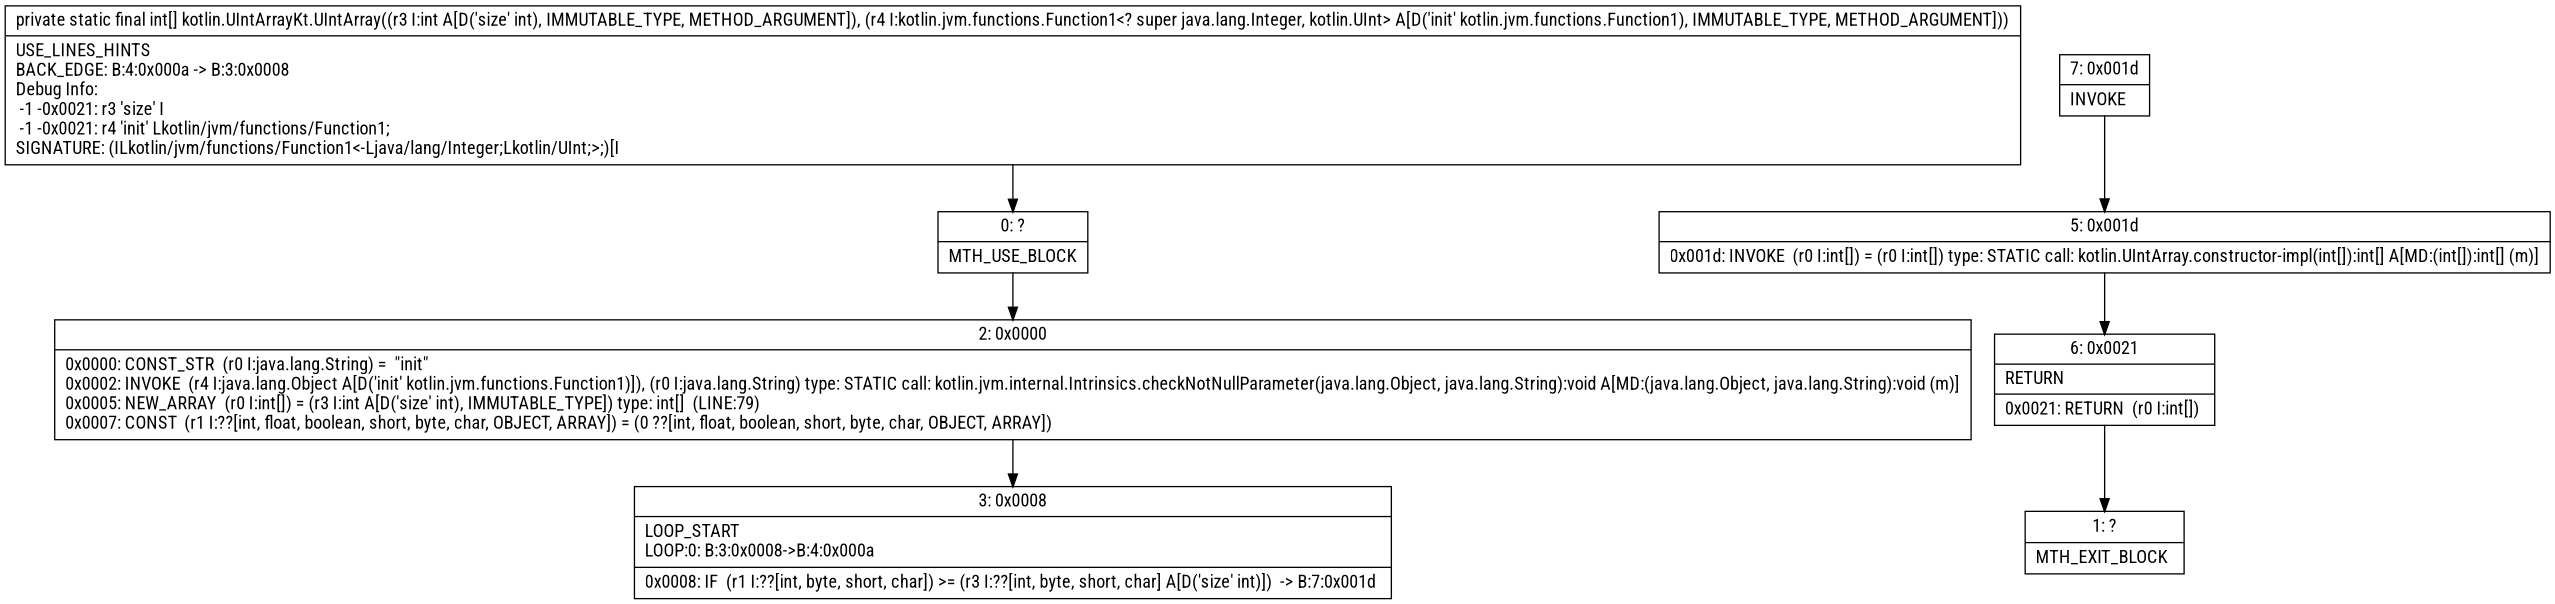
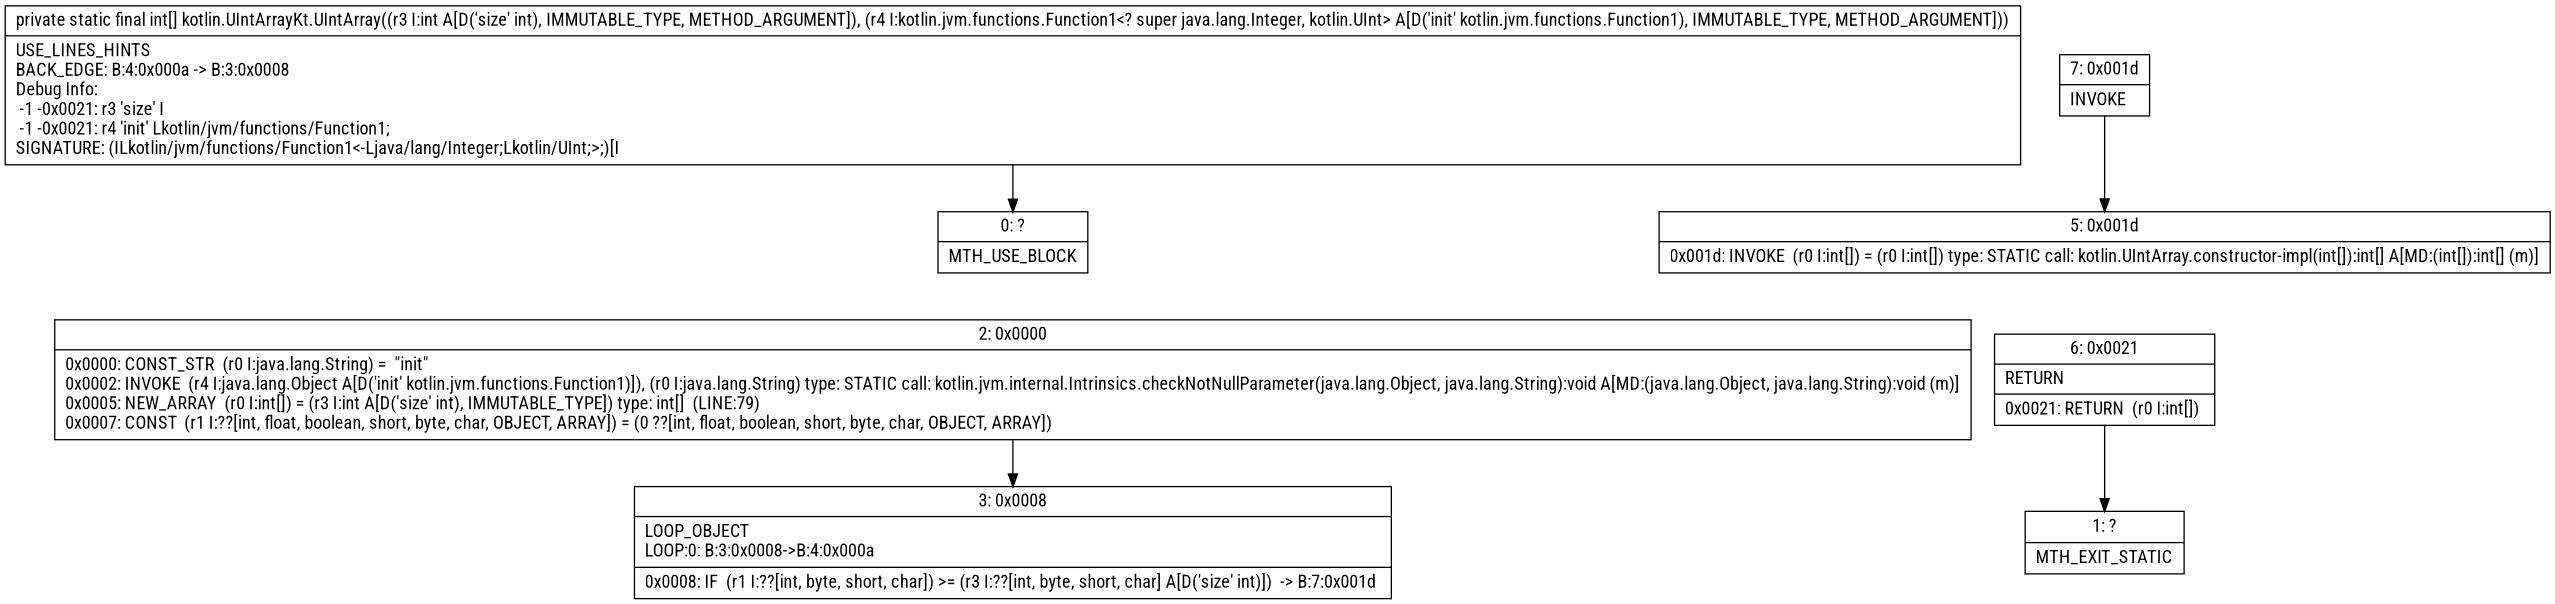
edge "0: ?" -> "2: 0x0000": removed
edge "5: 0x001d" -> "6: 0x0021": removed
node "3: 0x0008": text "LOOP_START" -> "LOOP_OBJECT"
node "1: ?": text "MTH_EXIT_BLOCK" -> "MTH_EXIT_STATIC"
